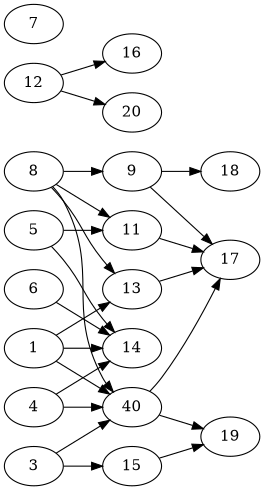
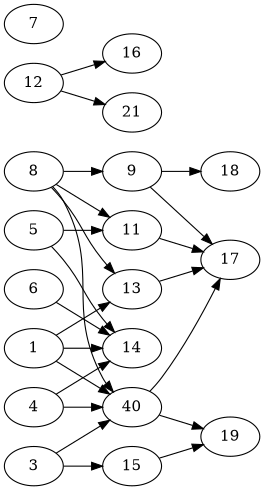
node "20": label "20" -> "21"
